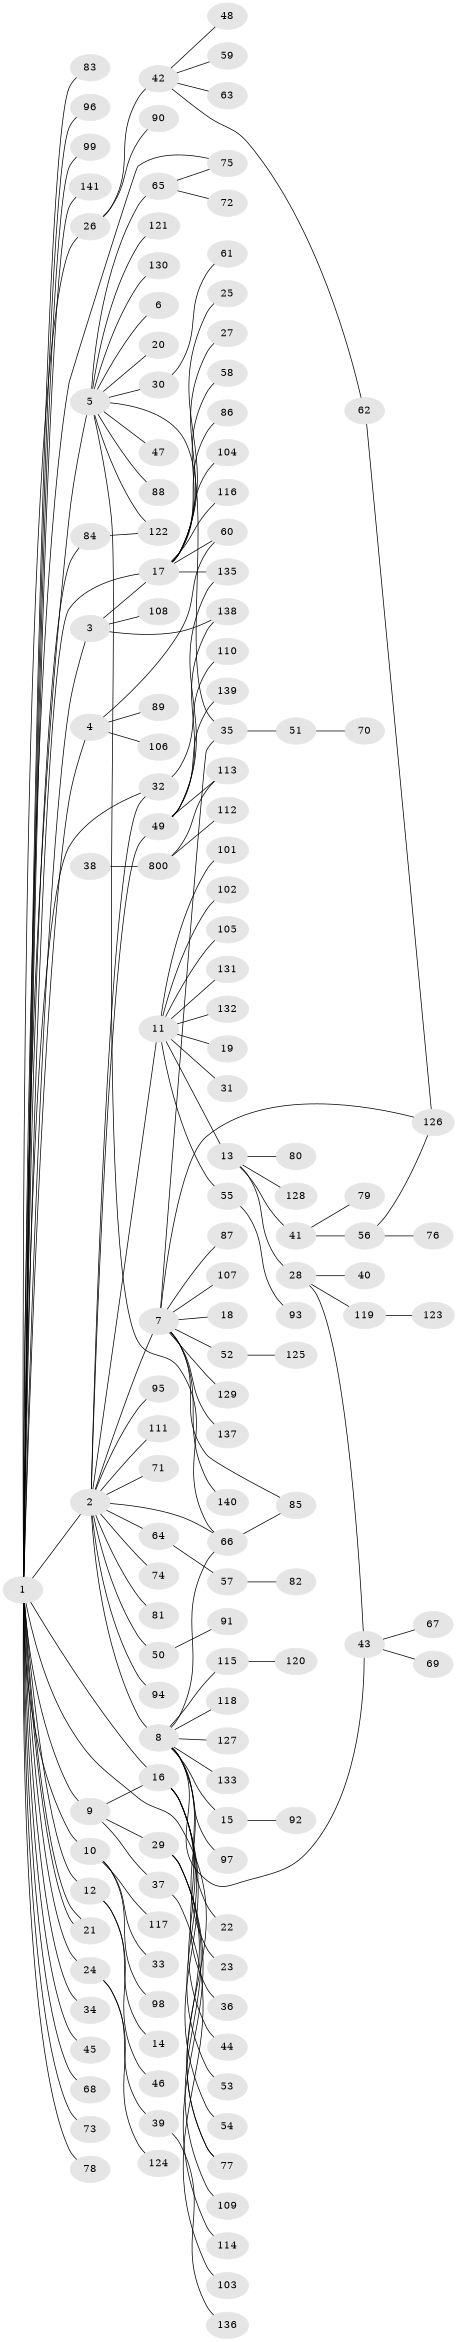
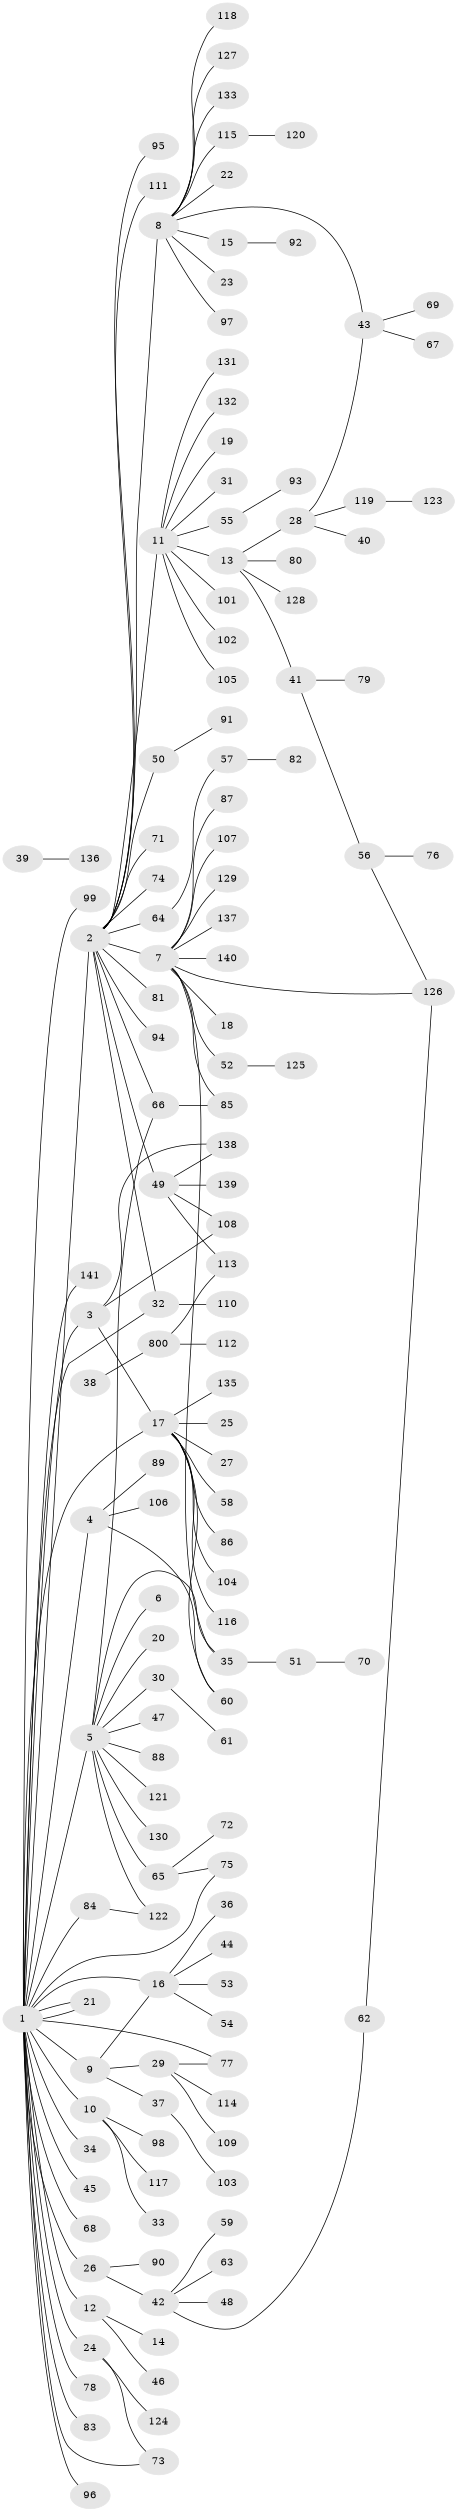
edge "135" -- "49": now "108" -- "49"
edge "66" -- "8": removed
edge "24" -- "39": now "24" -- "73"
